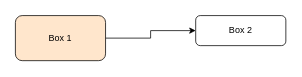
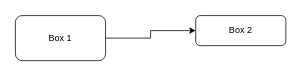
node "Box 1": fillcolor #ffe6cc -> #ffffff
